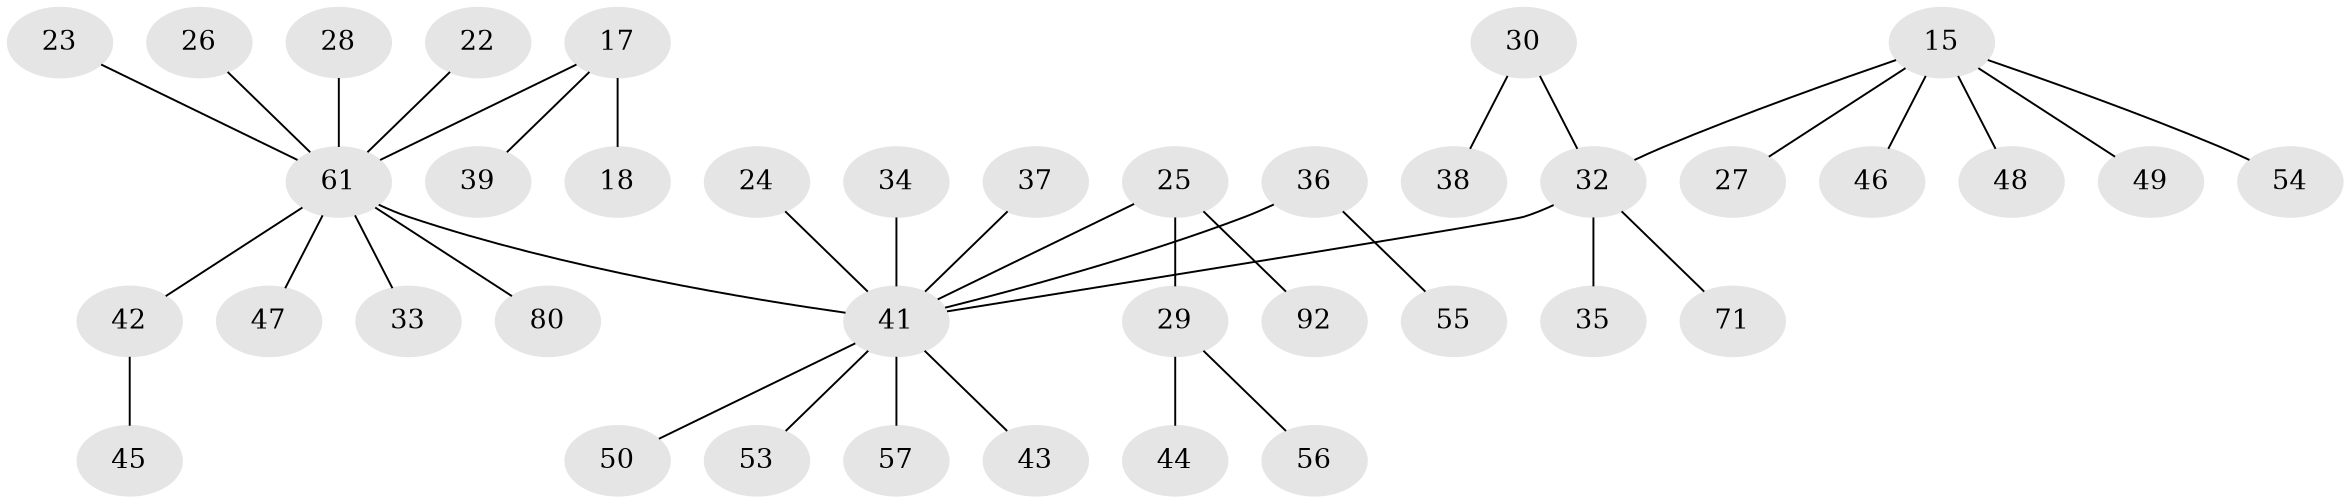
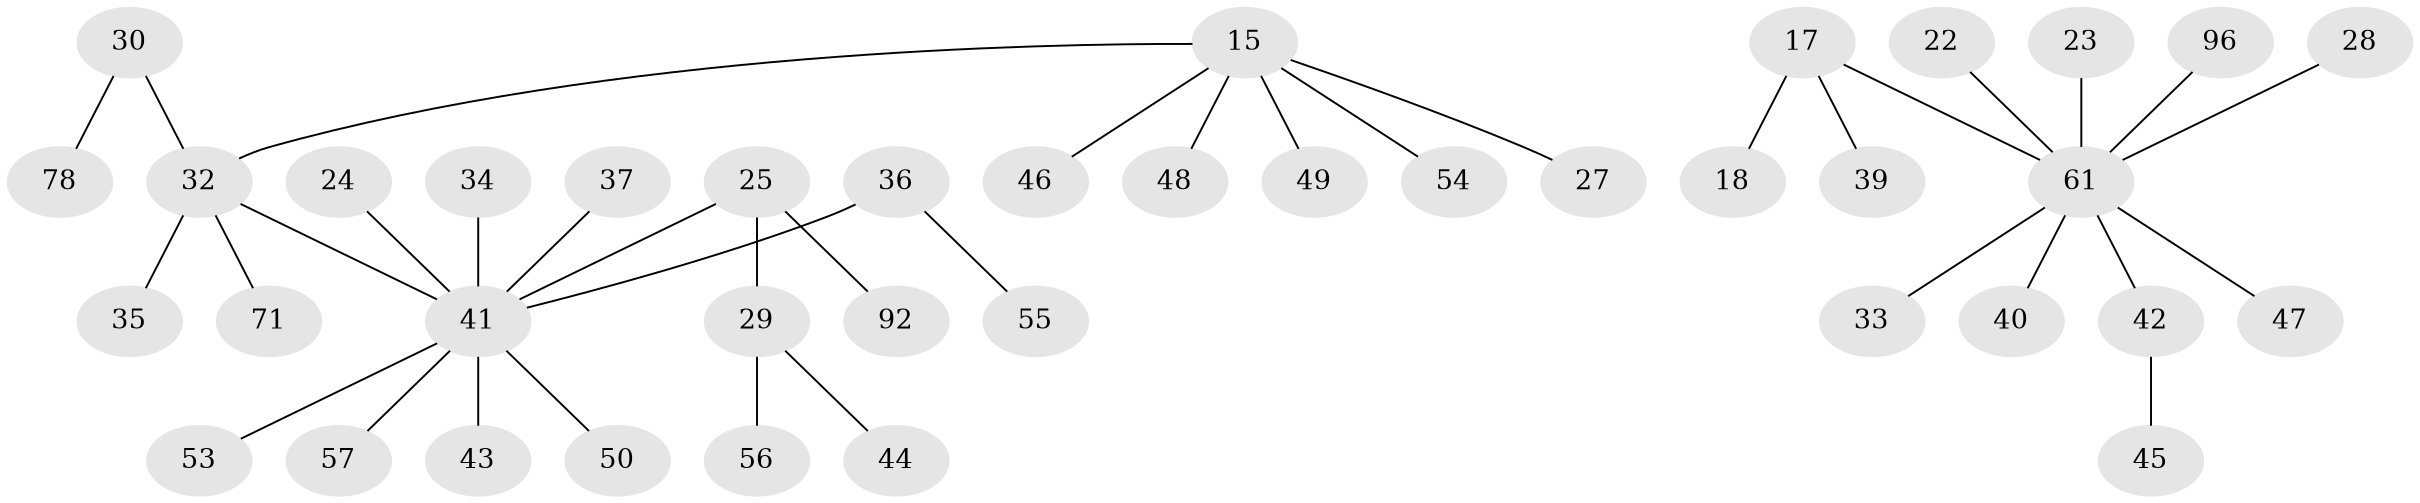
node "26": label "26" -> "96"
node "38": label "38" -> "78"
edge "61" -- "41": removed
node "80": label "80" -> "40"
